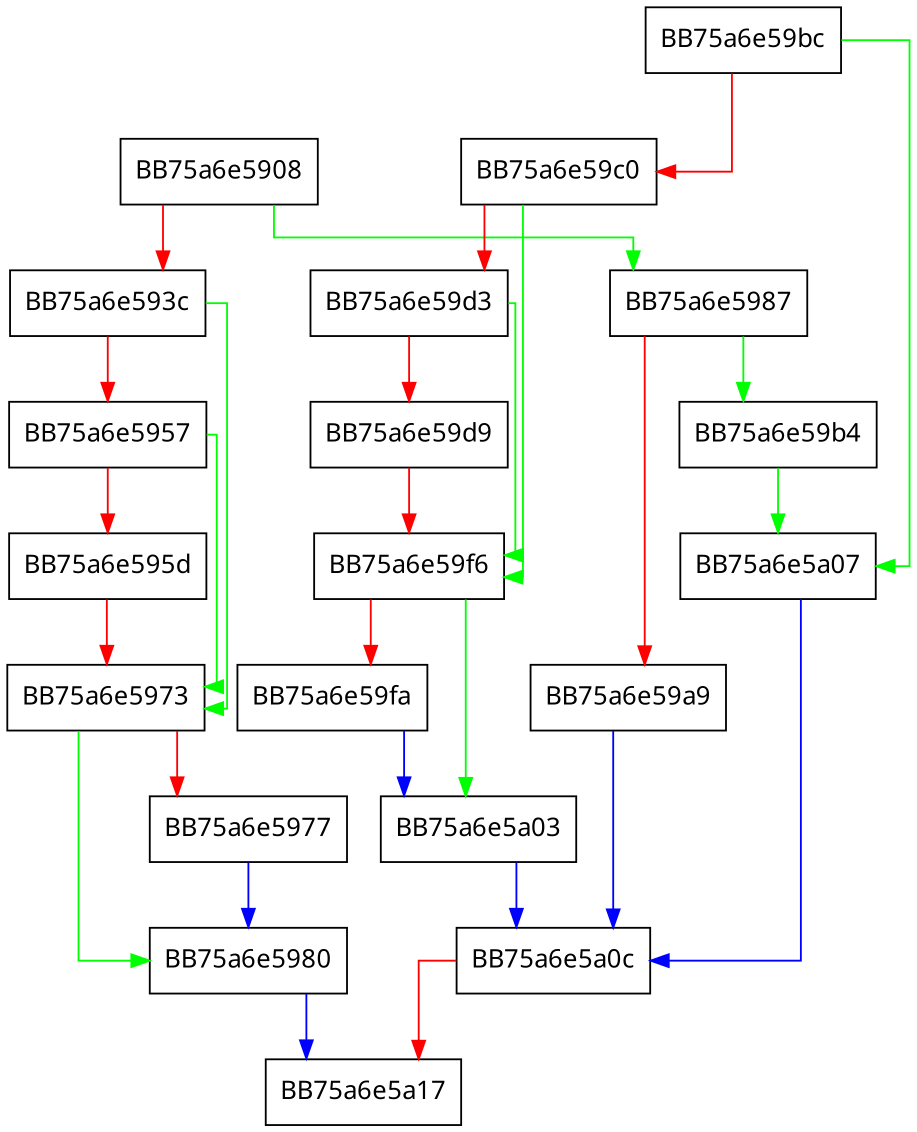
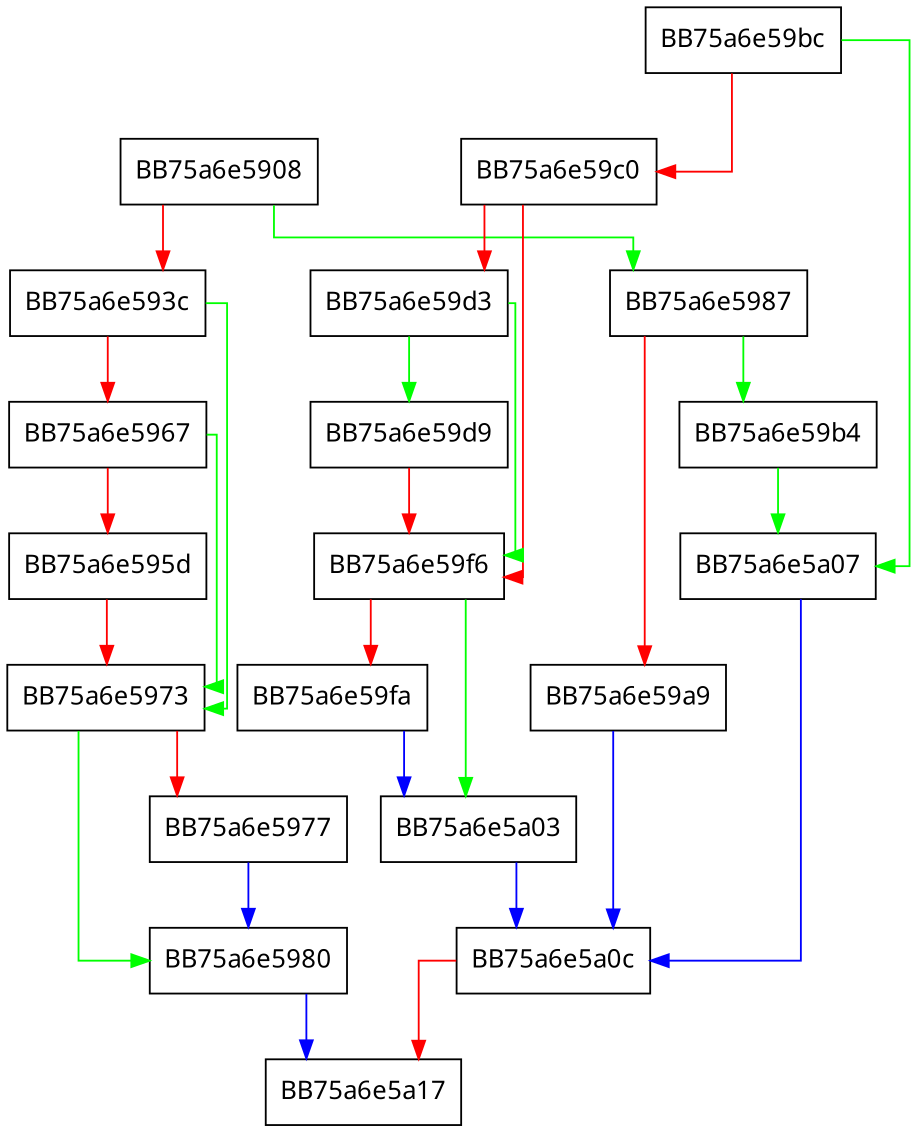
edge "BB75a6e59d3" -> "BB75a6e59d9": color red -> green
edge "BB75a6e59c0" -> "BB75a6e59f6": color green -> red
node "BB75a6e5957": label "BB75a6e5957" -> "BB75a6e5967"
